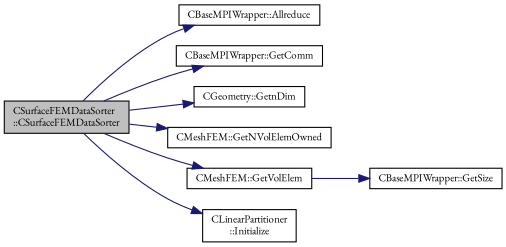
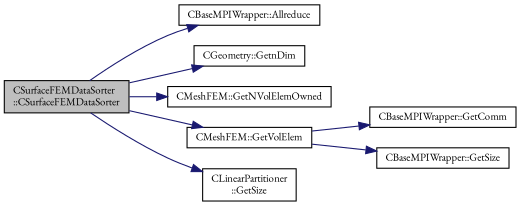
edge "CSurfaceFEMDataSorter ::CSurfaceFEMDataSorter" -> "CBaseMPIWrapper::GetComm": now "CMeshFEM::GetVolElem" -> "CBaseMPIWrapper::GetComm"
node "CLinearPartitioner ::Initialize": label "CLinearPartitioner ::Initialize" -> "CLinearPartitioner ::GetSize"
